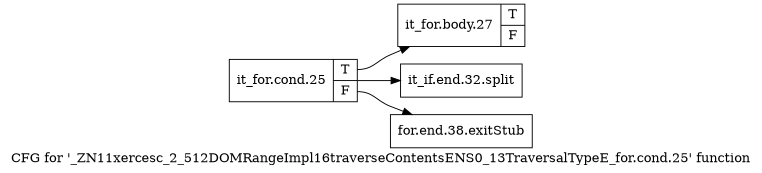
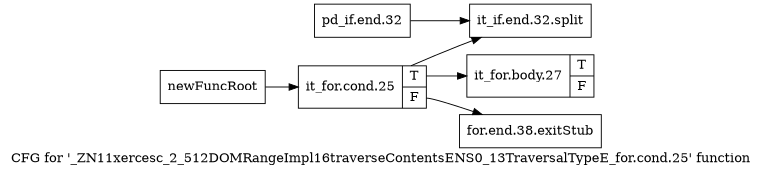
node "pd_if.end.32": added
node "newFuncRoot": added
